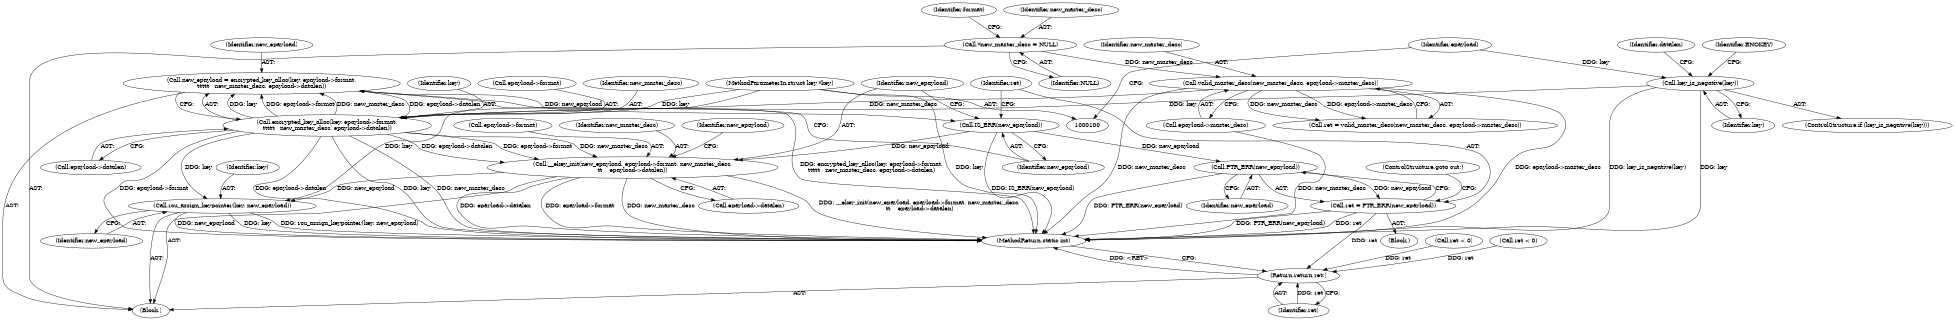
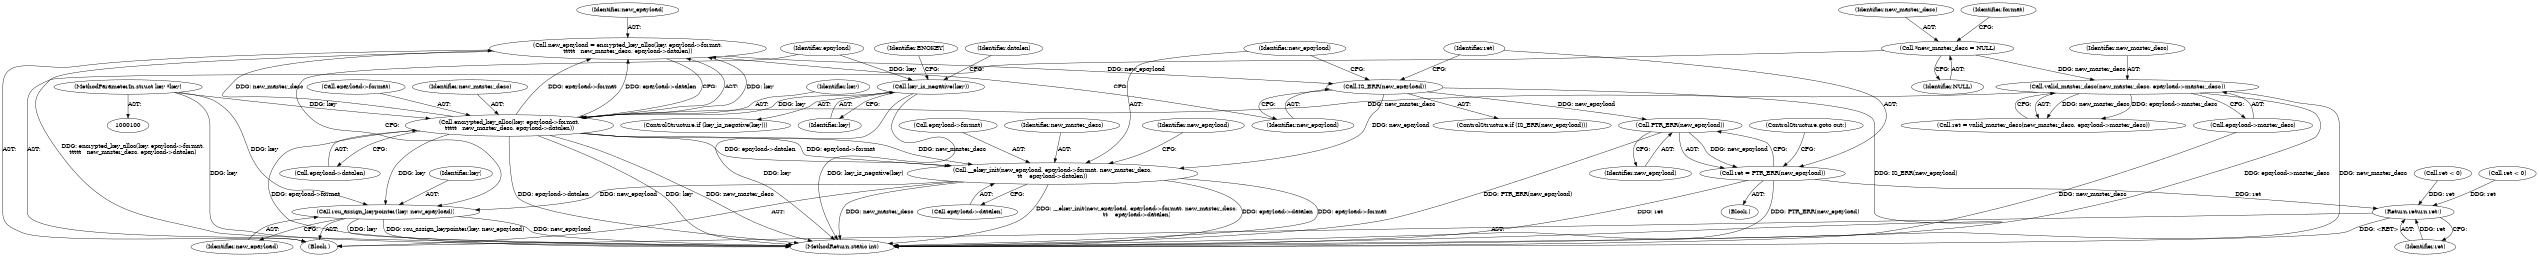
edge "(Identifier,epayload)" -> "1000100": now "(Identifier,epayload)" -> "(Call,rcu_assign_keypointer(key, new_epayload))"
node "(ControlStructure,if (IS_ERR(new_epayload)))": added
edge "(MethodReturn,static int)" -> "(Return,return ret;)": removed, label "CFG:"
